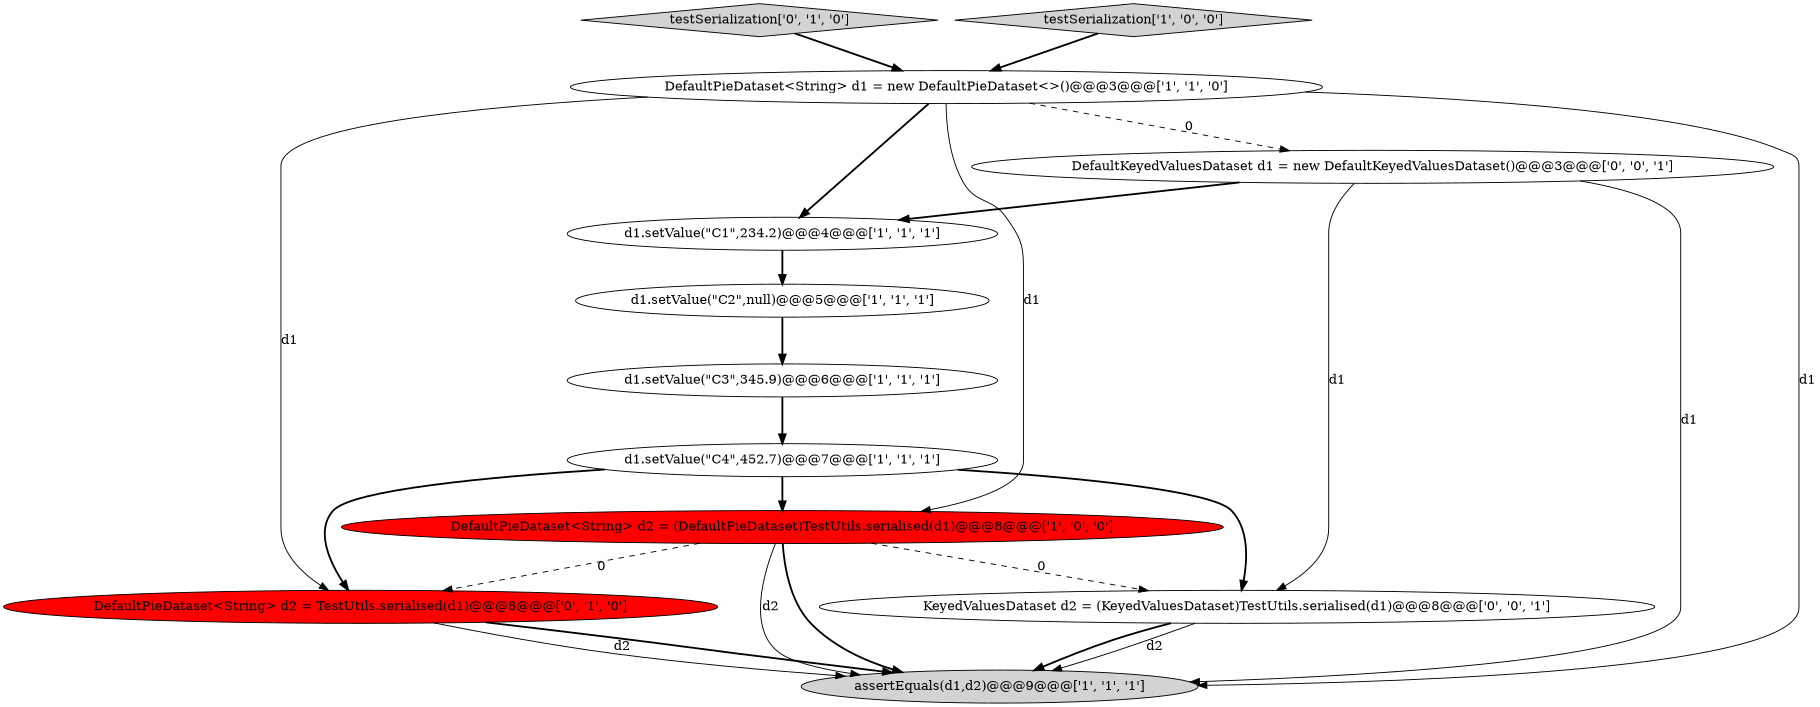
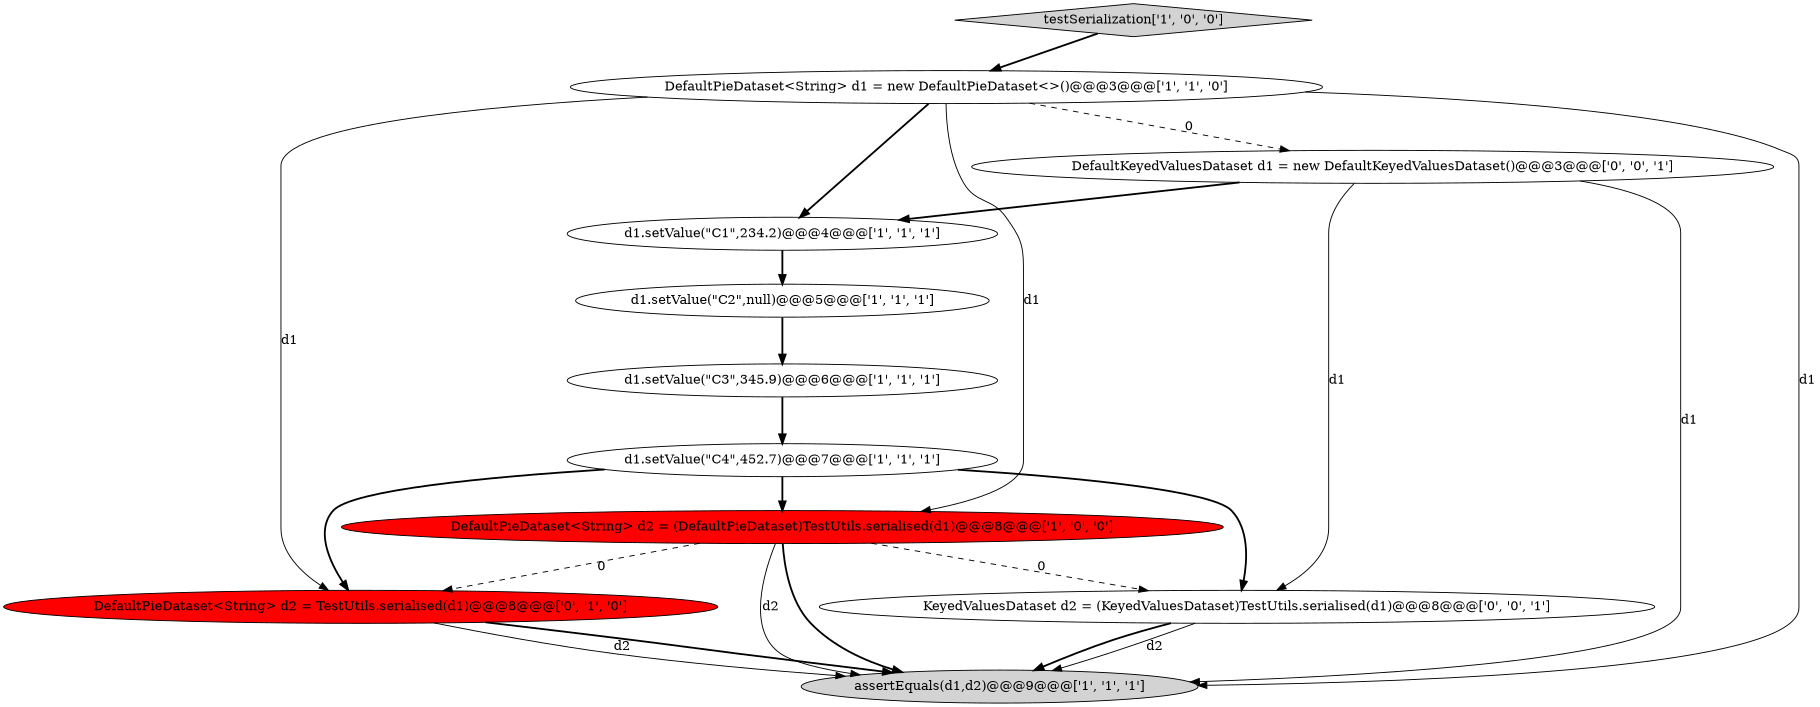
node "testSerialization['0', '1', '0']": removed
